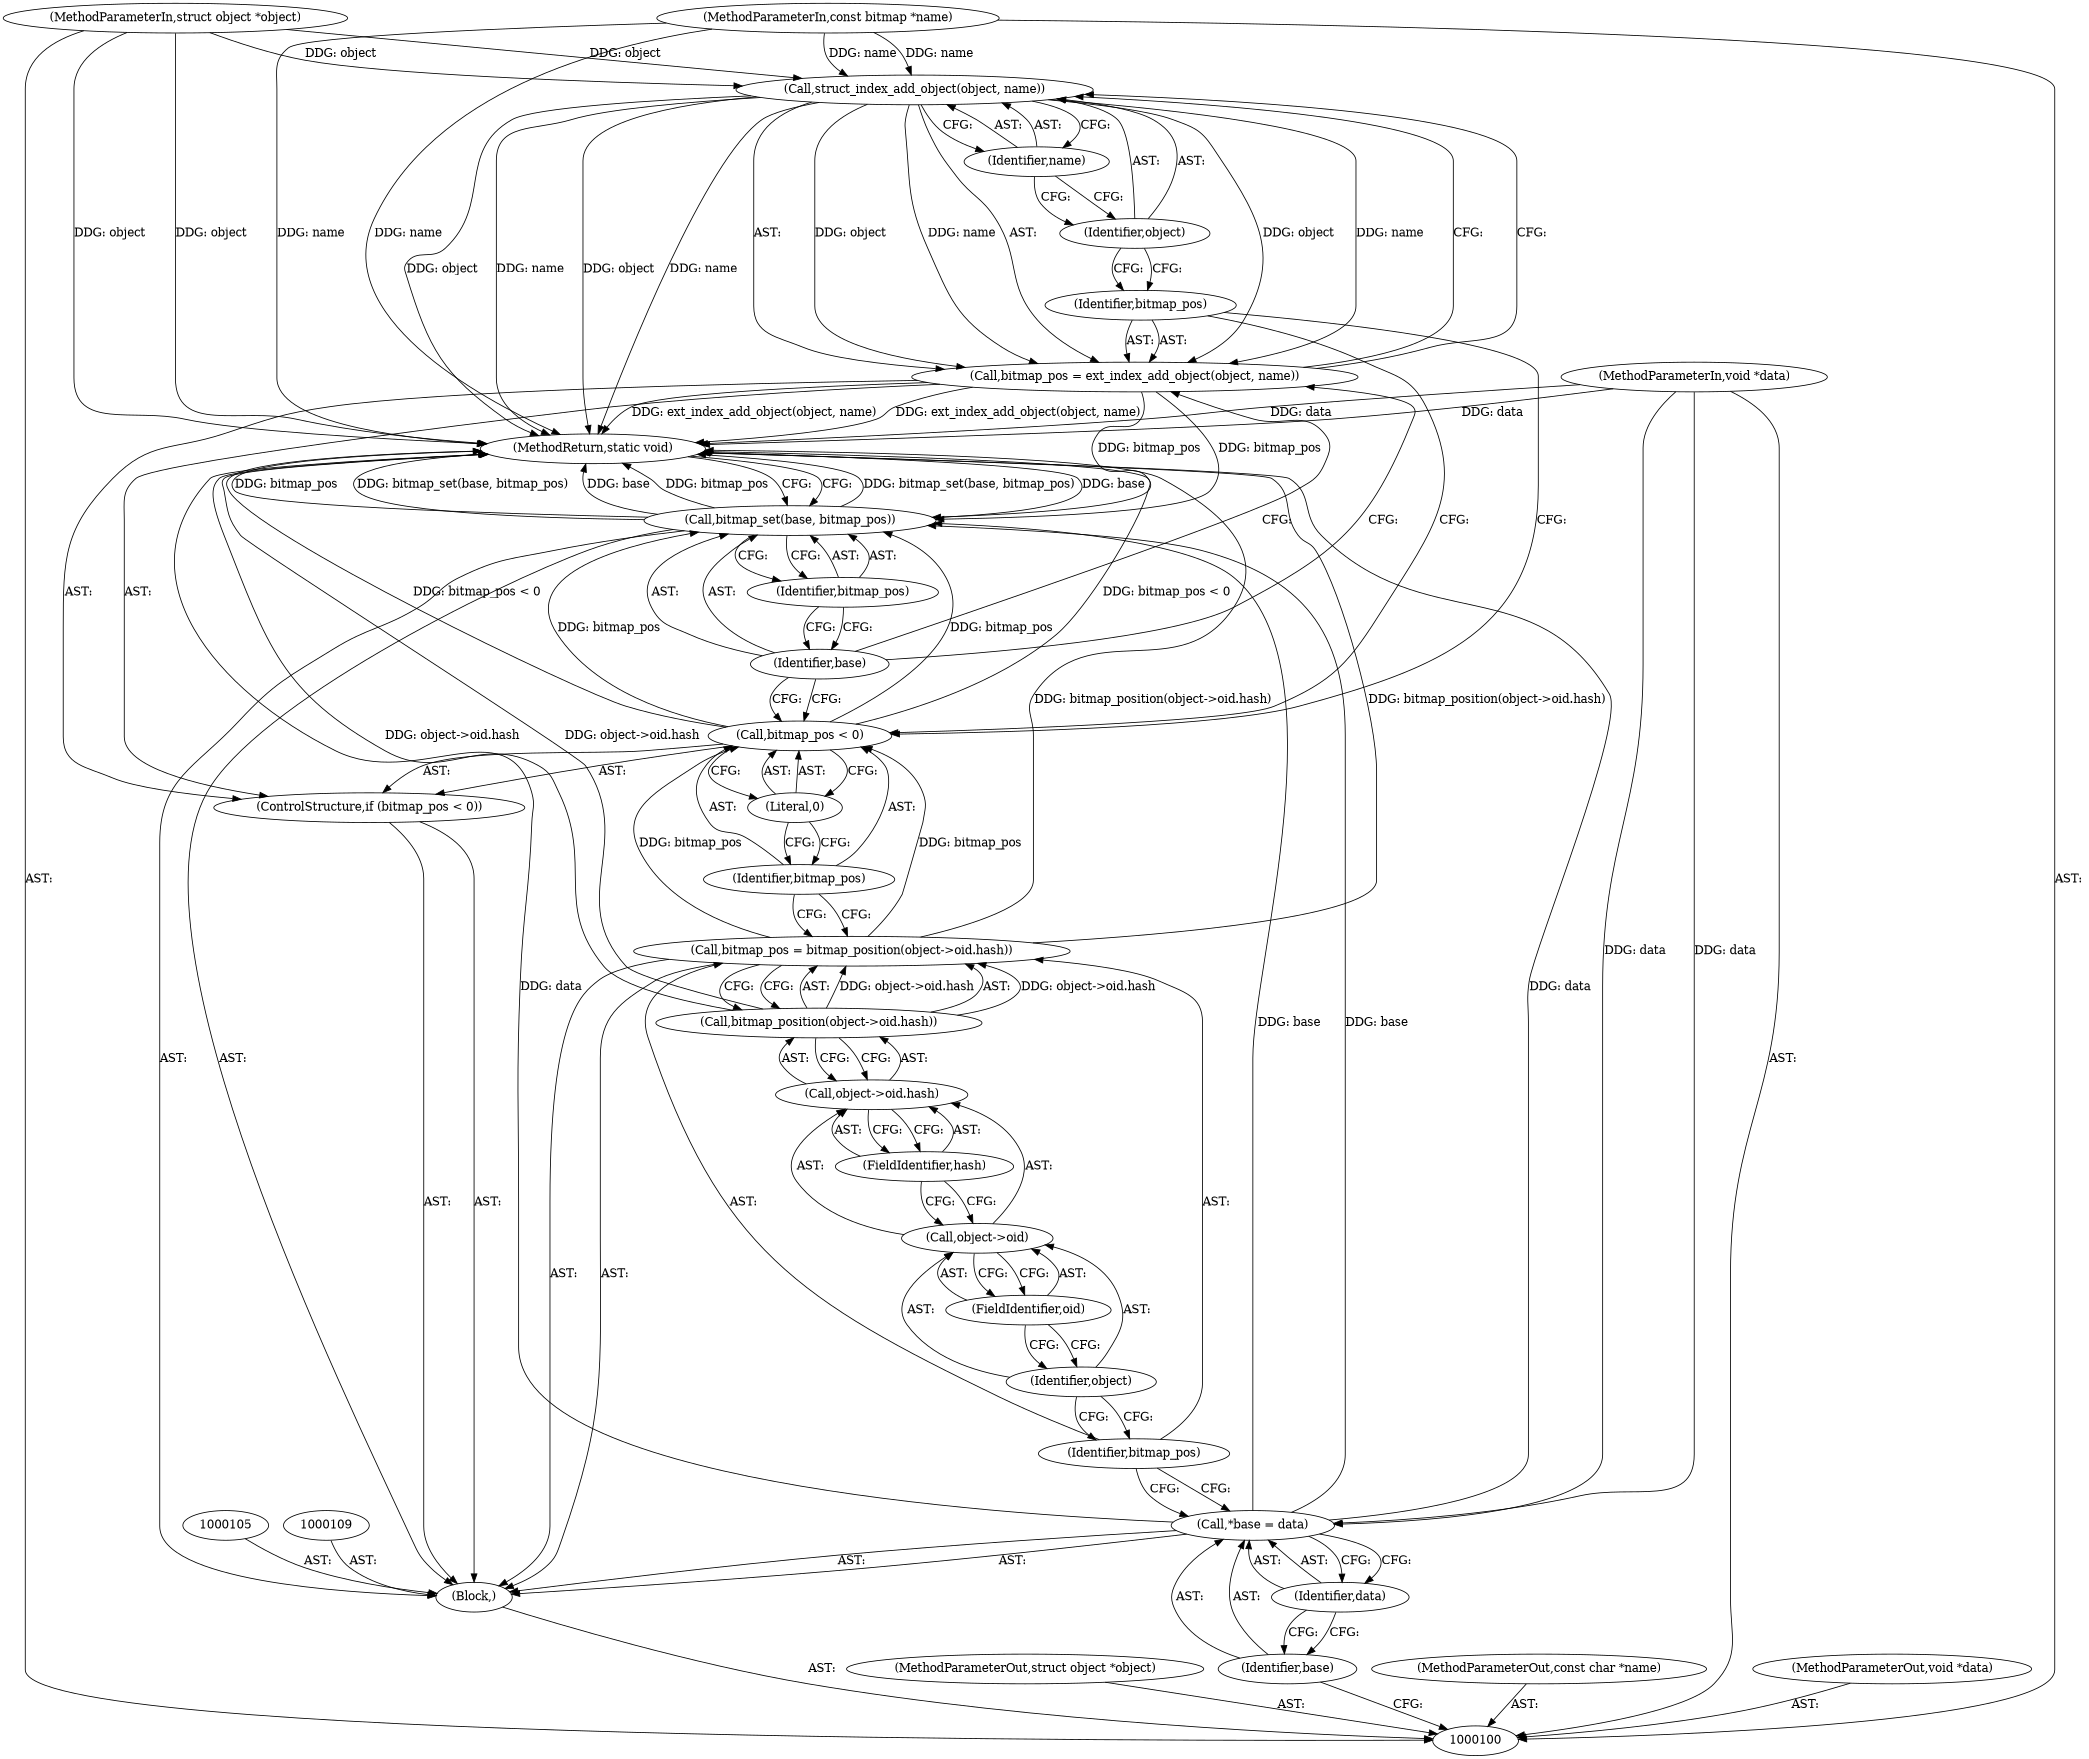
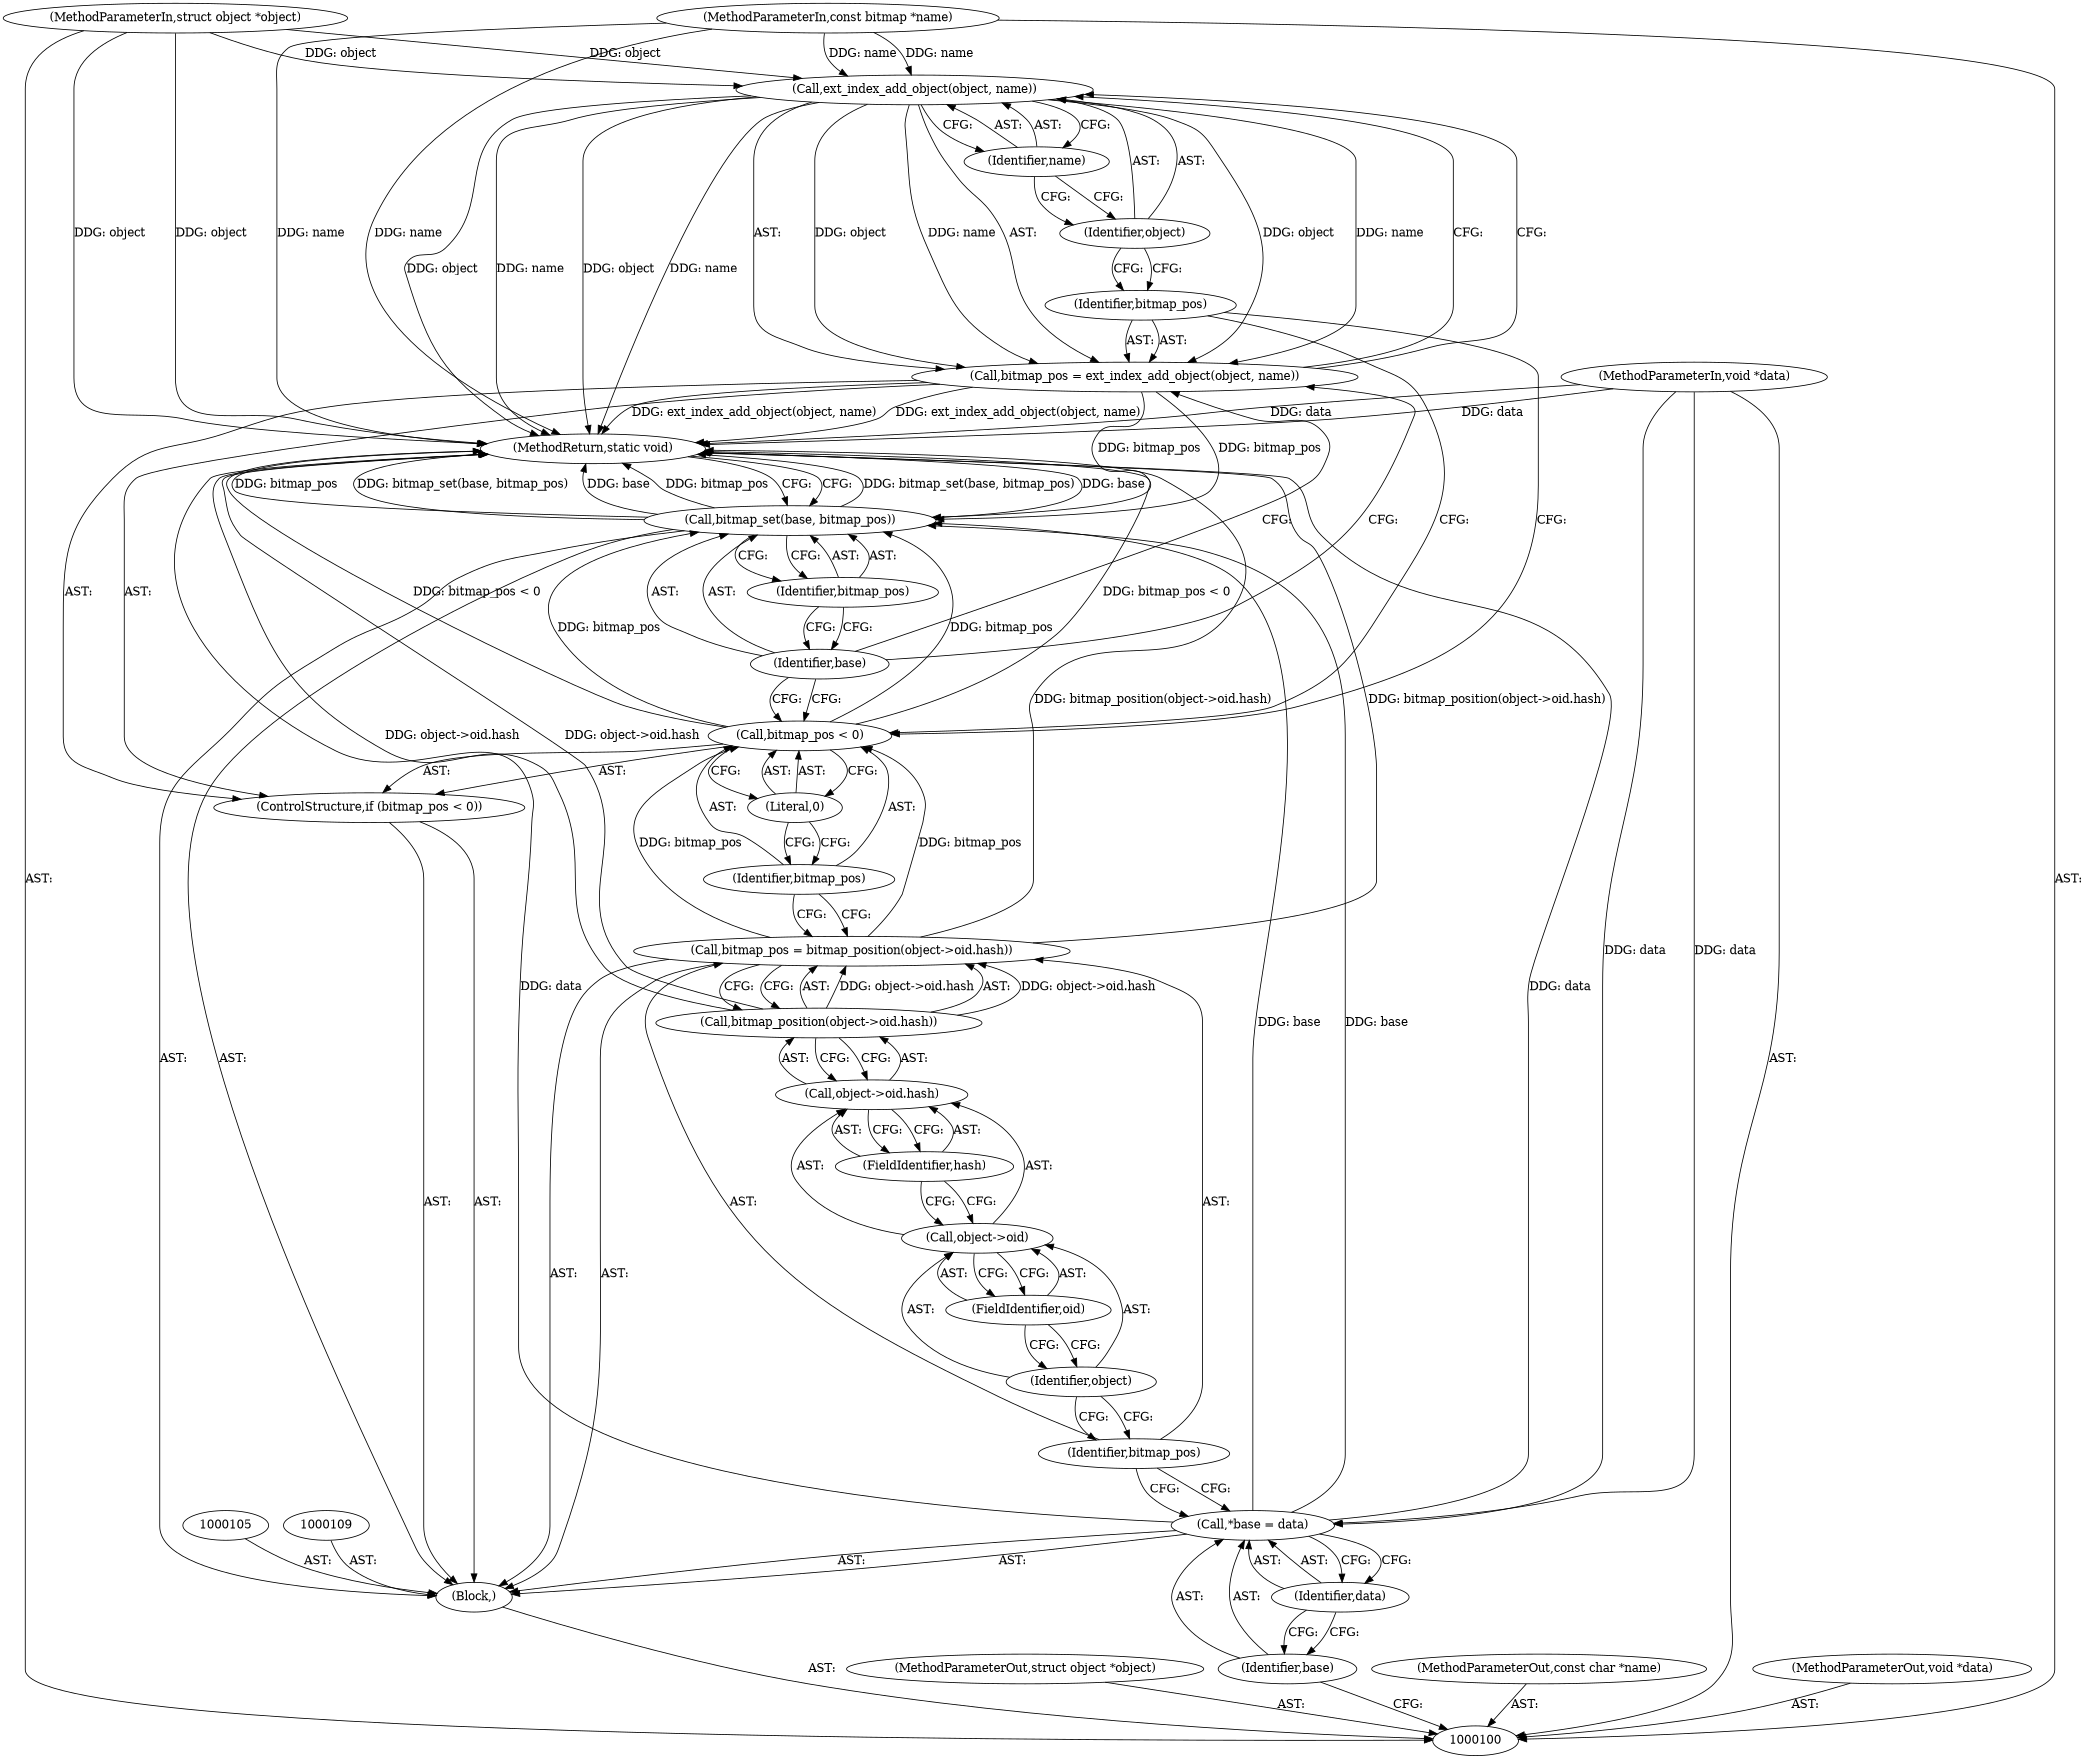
node "(Call,struct_index_add_object(object, name))": label "(Call,struct_index_add_object(object, name))" -> "(Call,ext_index_add_object(object, name))"
